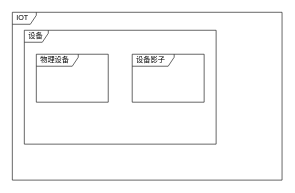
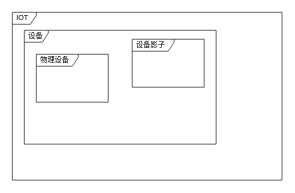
node "设备影子": moved (168, 78) -> (168, 63)
